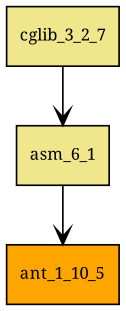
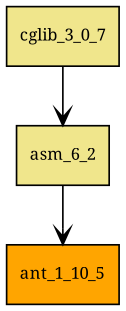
node "cglib_3_2_7": label "cglib_3_2_7" -> "cglib_3_0_7"
node "asm_6_1": label "asm_6_1" -> "asm_6_2"
